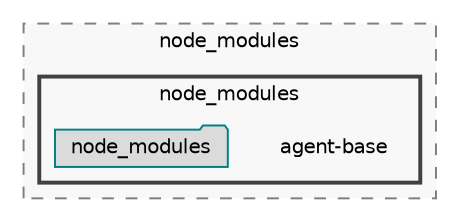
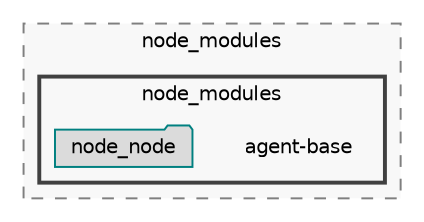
node "node_modules": label "node_modules" -> "node_node"
